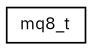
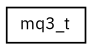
node "mq8_t": label "mq8_t" -> "mq3_t"
